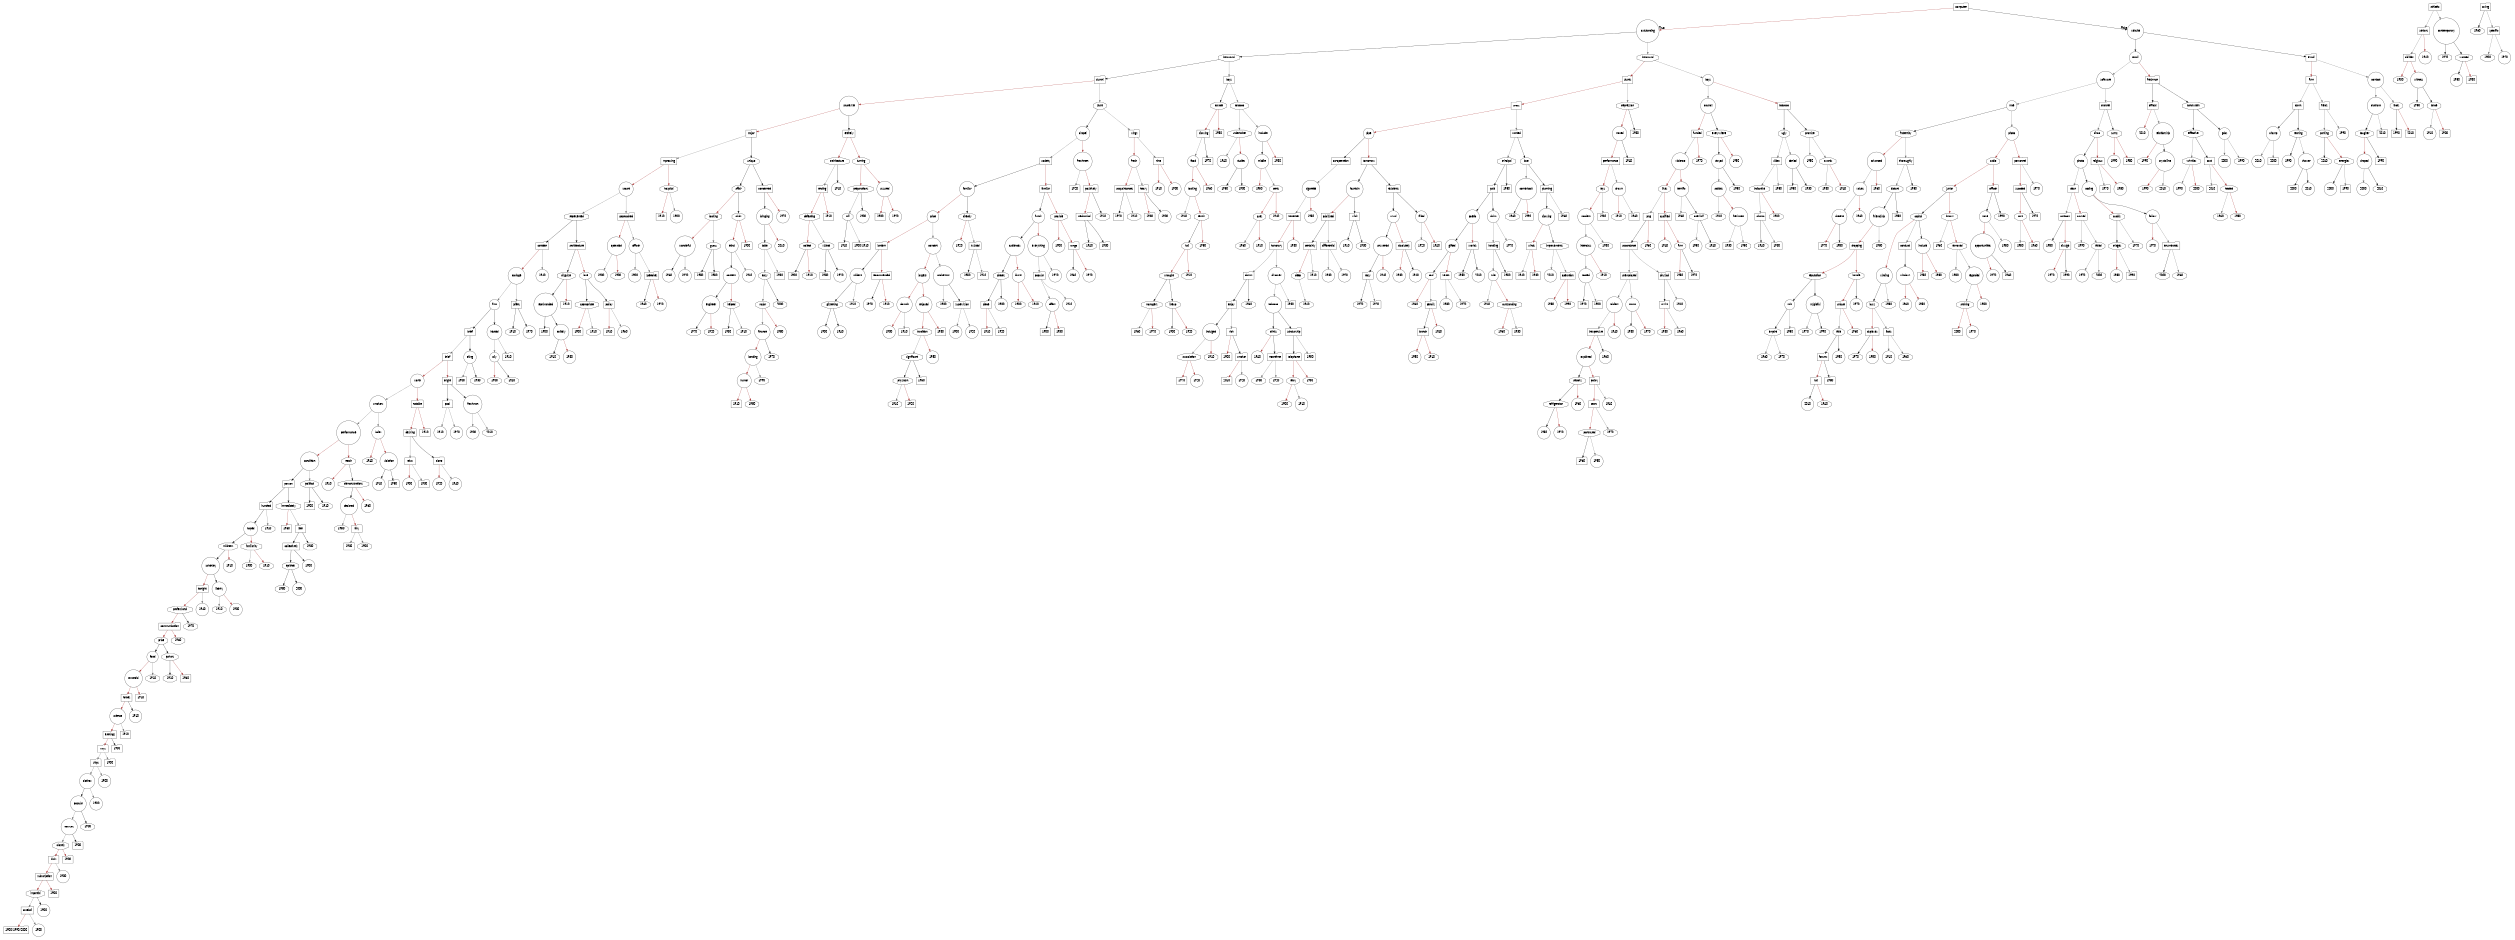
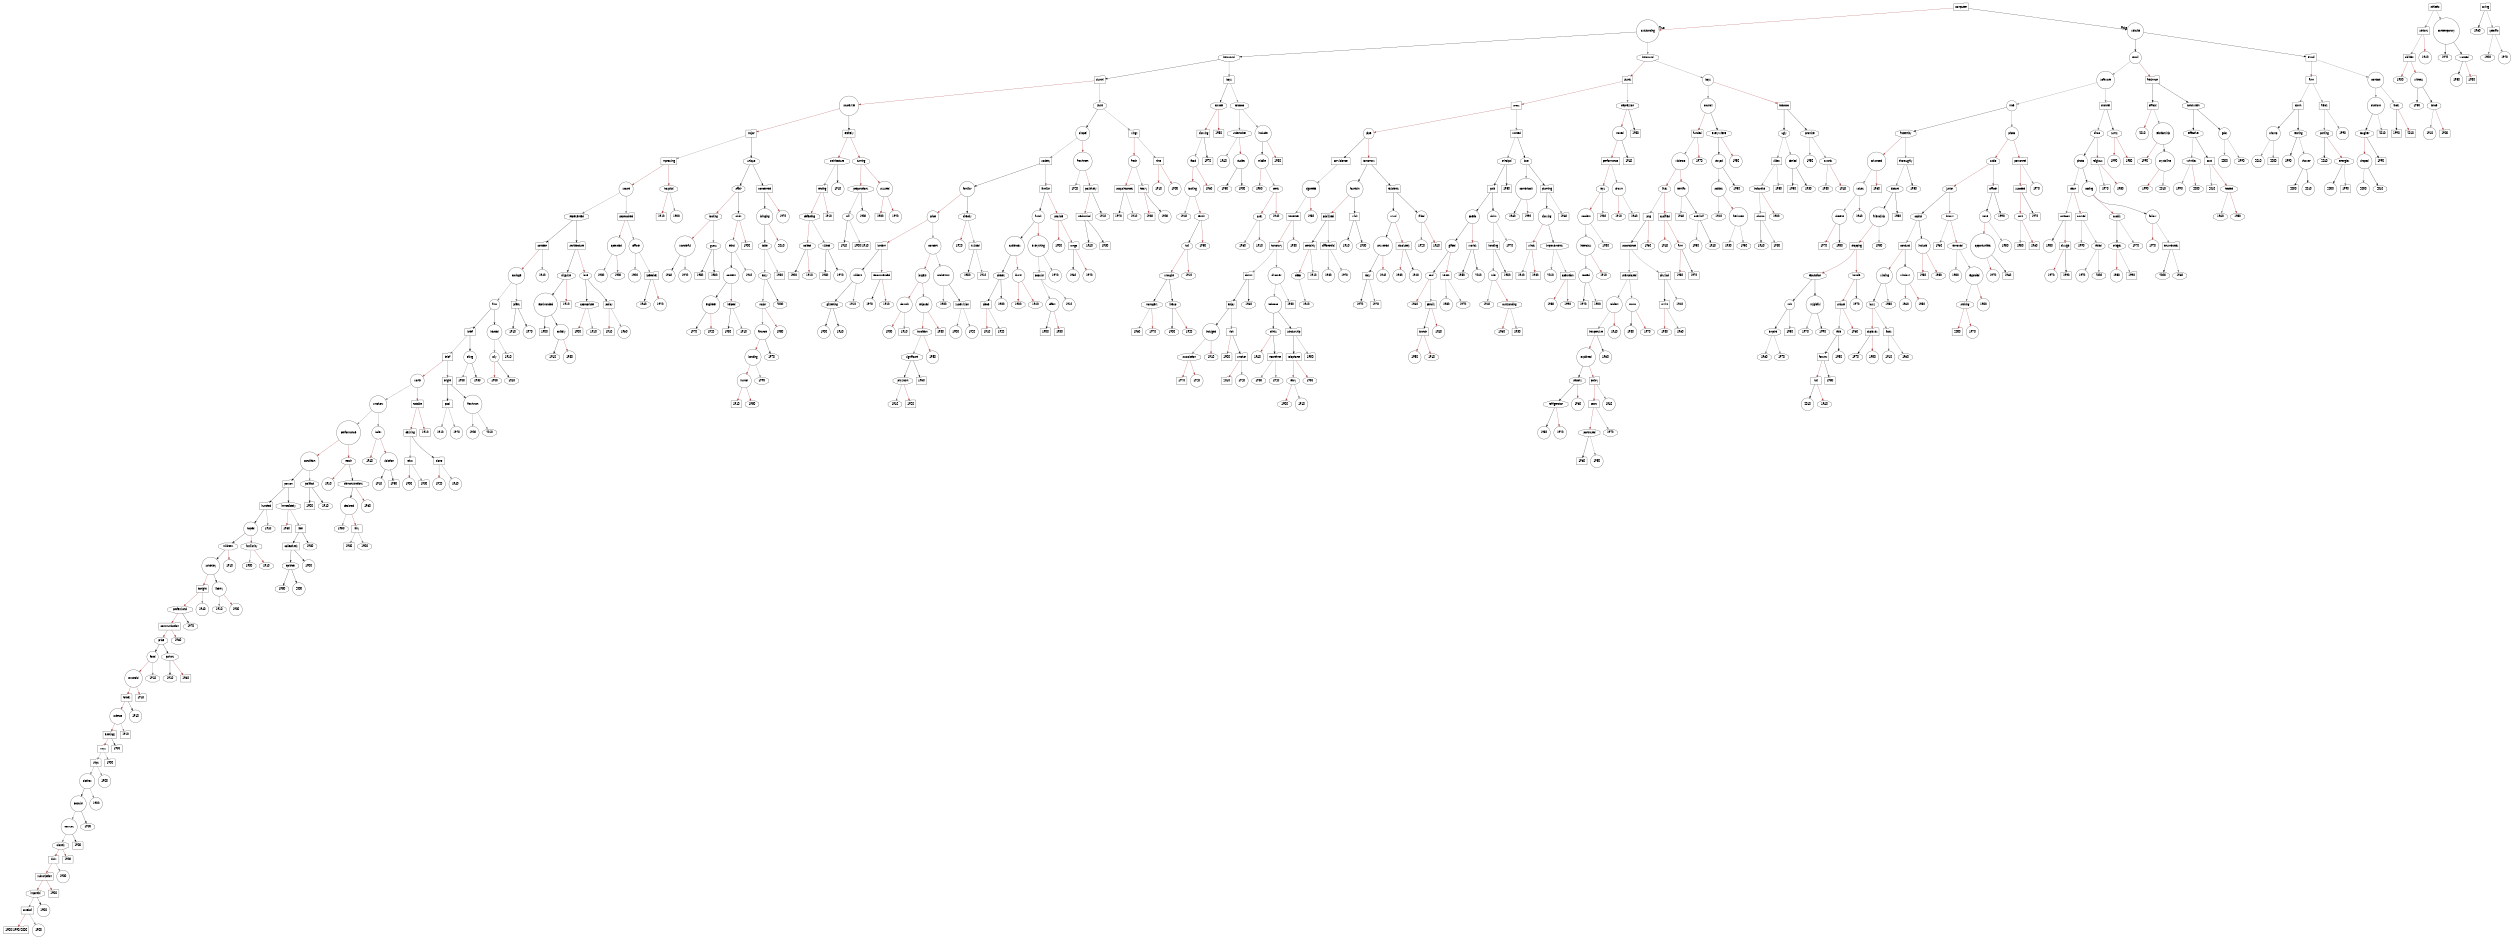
node "co-operation": label "co-operation" -> "co-violence"
edge "capital" -> "winding": now "conduct" -> "winding"
